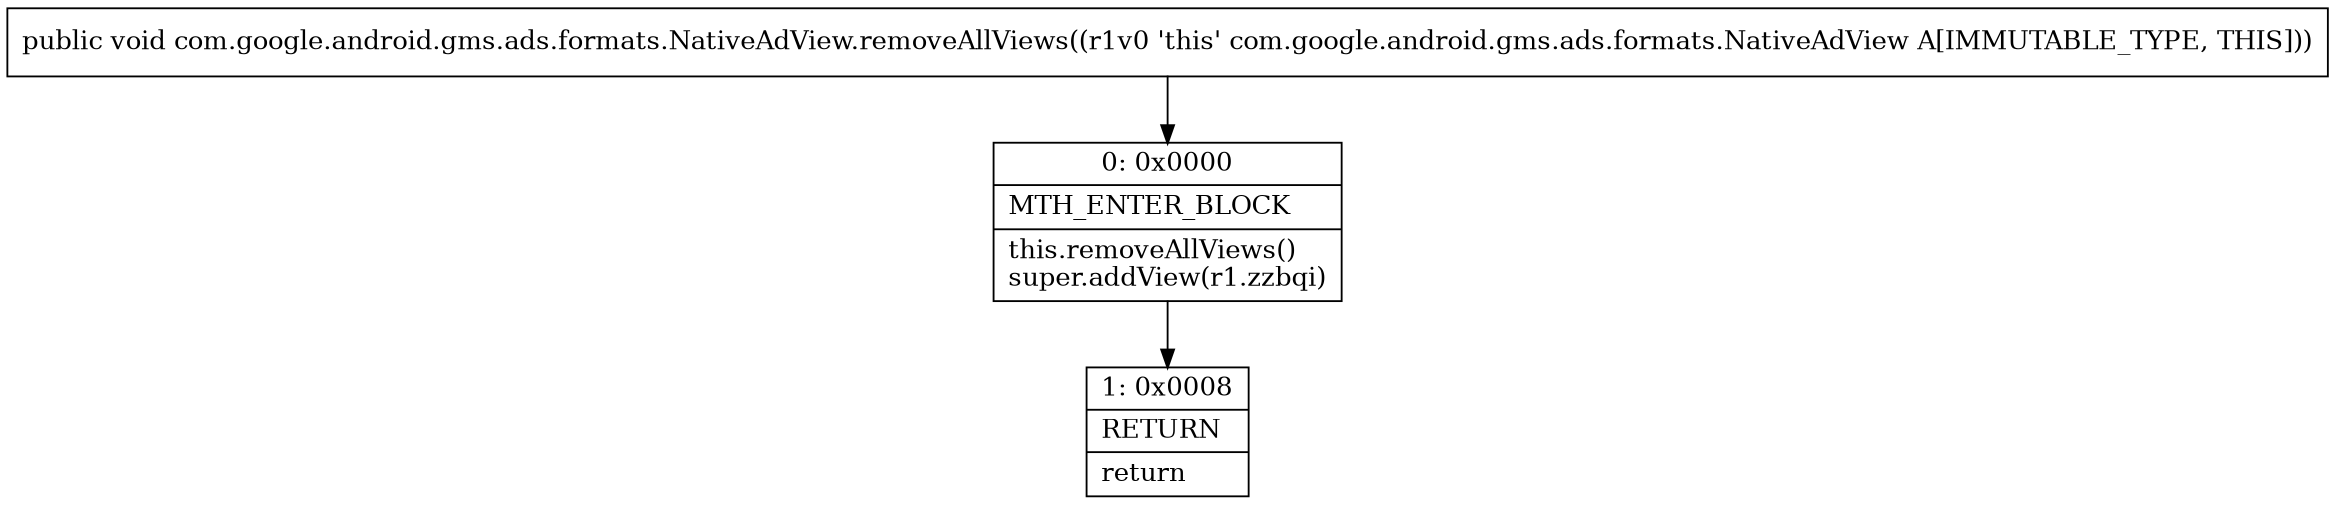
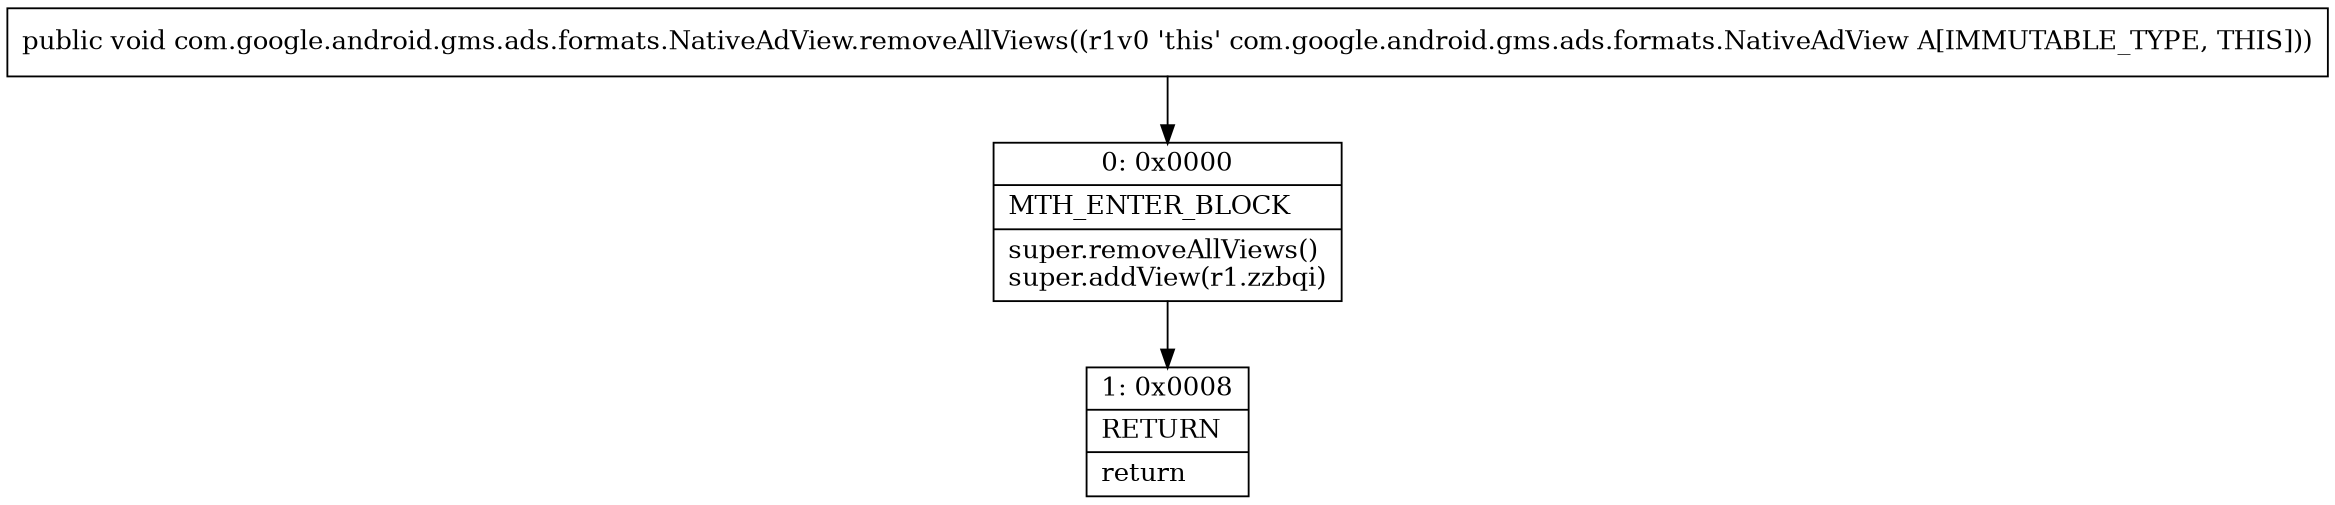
node "0: 0x0000": text "this.removeAllViews()" -> "super.removeAllViews()"
